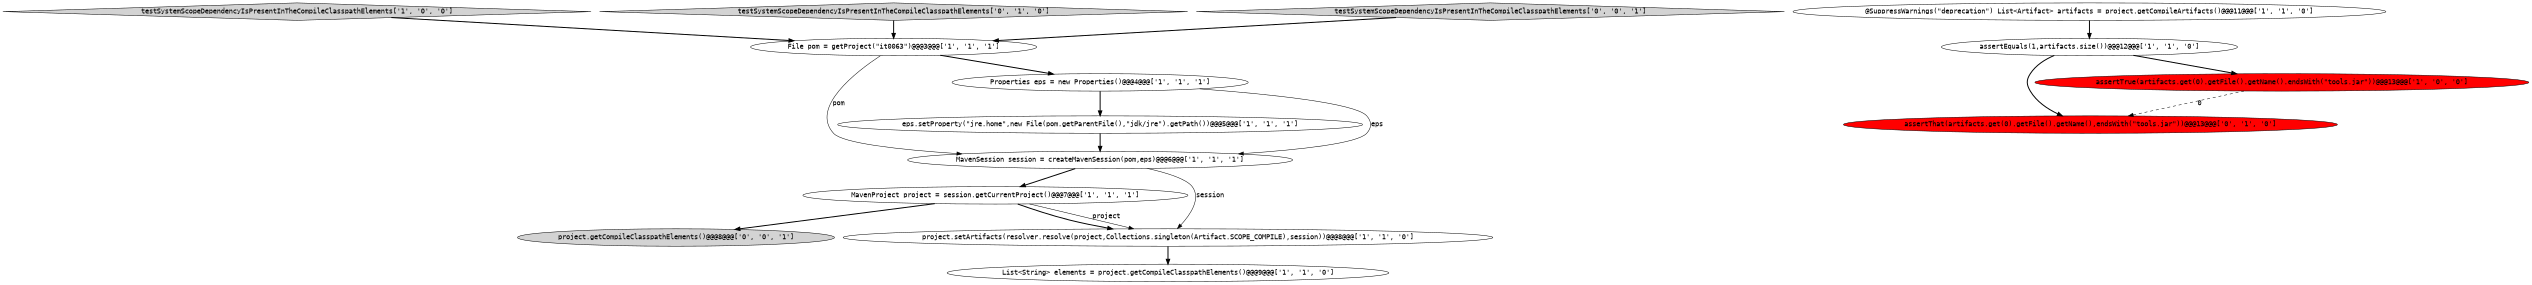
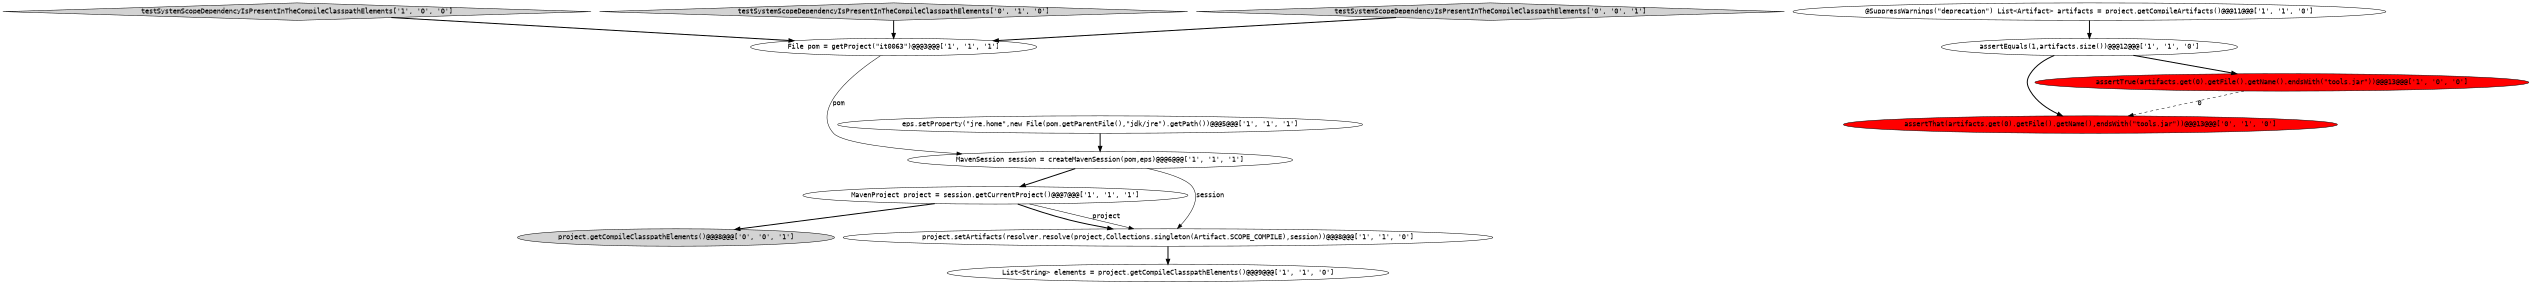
node "Properties eps = new Properties()@@@4@@@['1', '1', '1']": removed
